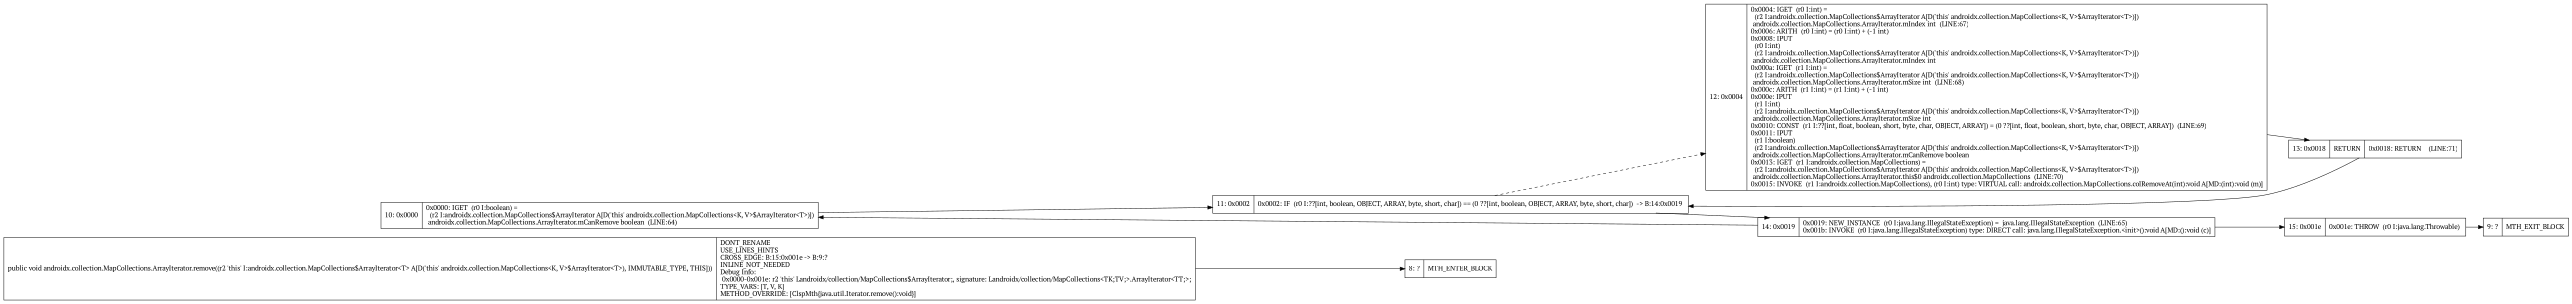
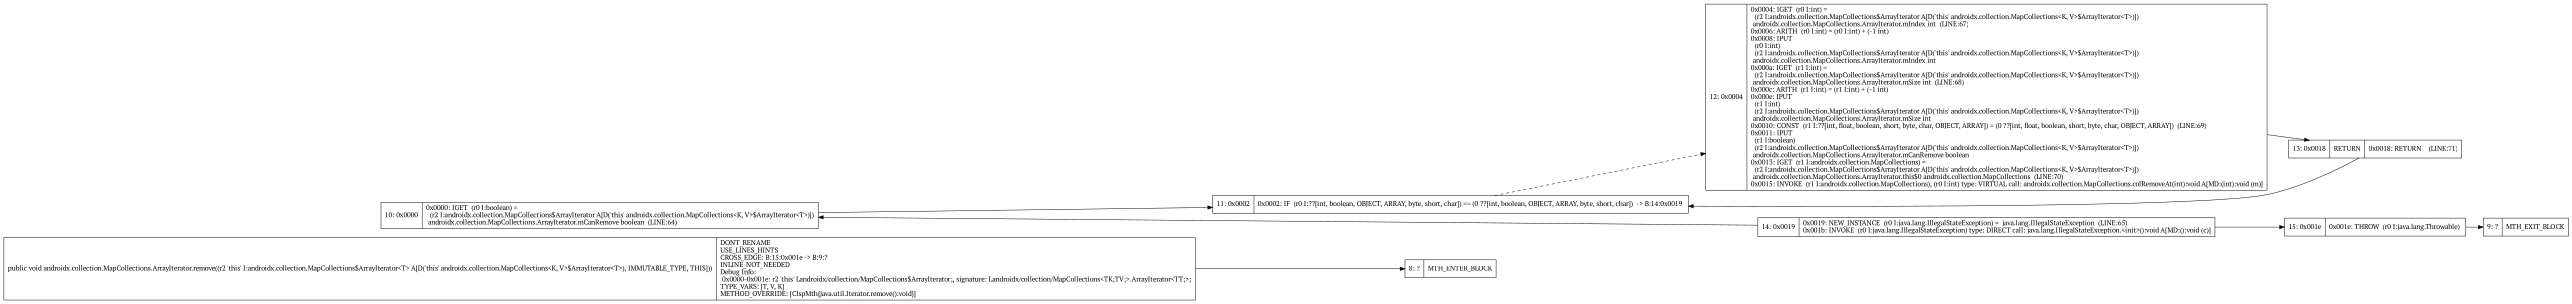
edge "11: 0x0002" -> "14: 0x0019": removed
